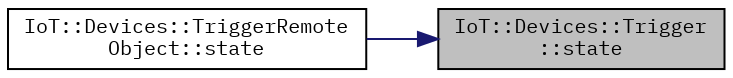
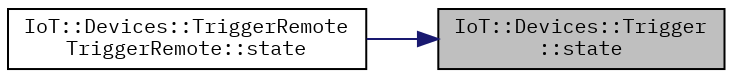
node "IoT::Devices::TriggerRemote Object::state": label "IoT::Devices::TriggerRemote Object::state" -> "IoT::Devices::TriggerRemote TriggerRemote::state"
